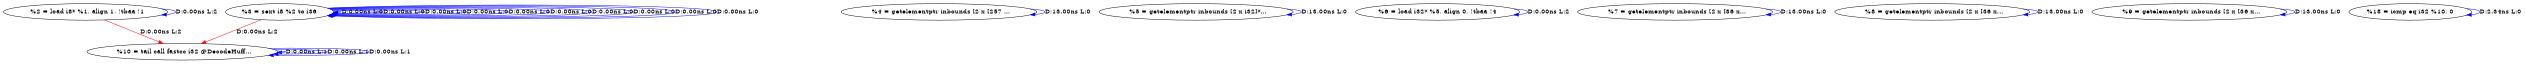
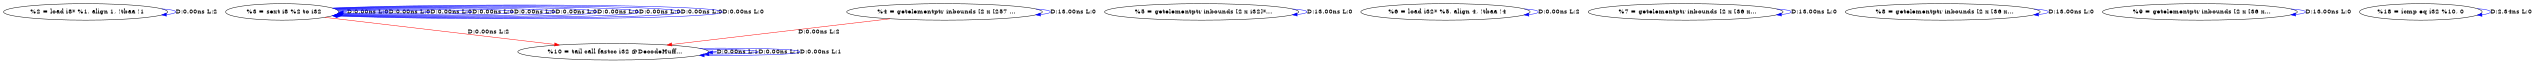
node "%3 = sext i8 %2 to i36": label "%3 = sext i8 %2 to i36" -> "%3 = sext i8 %2 to i32"
node "%6 = load i32* %5, align 0, !tbaa !4": label "%6 = load i32* %5, align 0, !tbaa !4" -> "%6 = load i32* %5, align 4, !tbaa !4"
edge "%2 = load i8* %1, align 1, !tbaa !1" -> "%10 = tail call fastcc i32 @DecodeHuff...": now "%4 = getelementptr inbounds [2 x [257 ..." -> "%10 = tail call fastcc i32 @DecodeHuff..."
